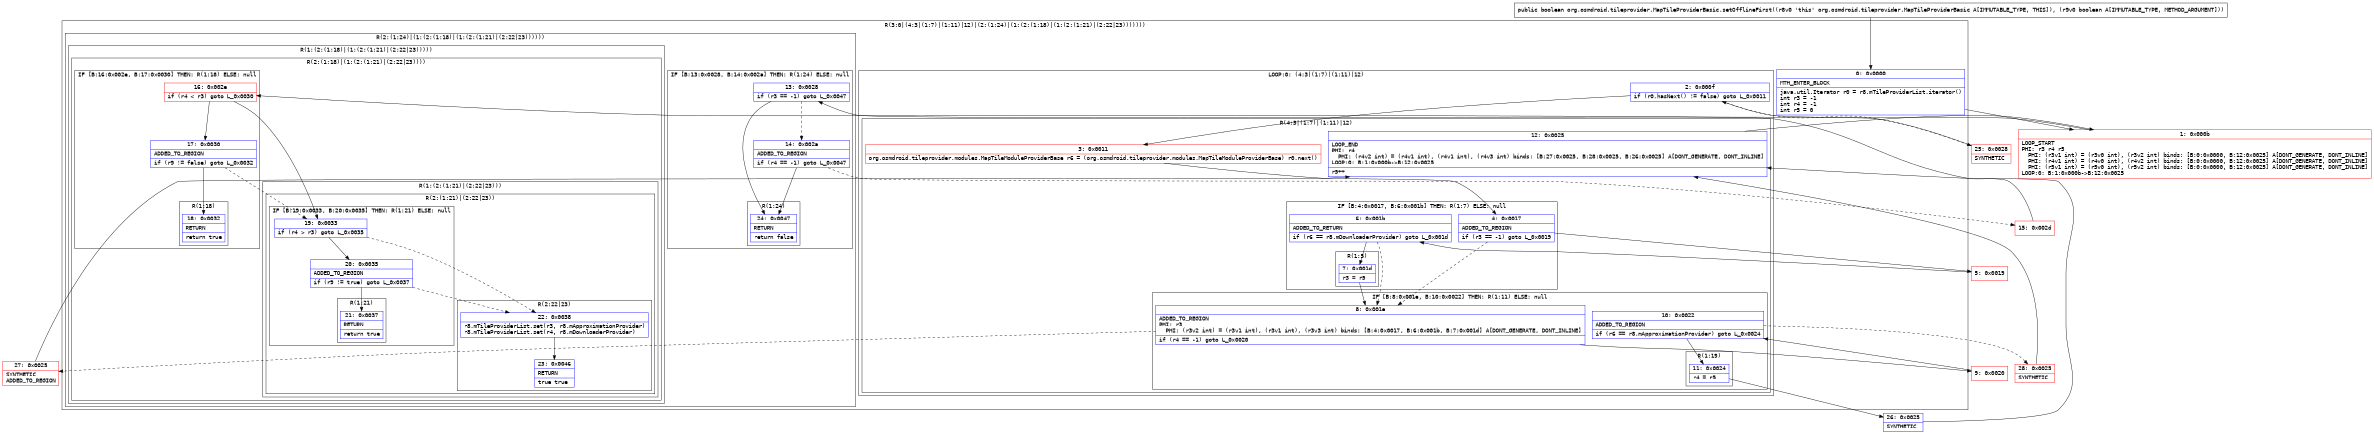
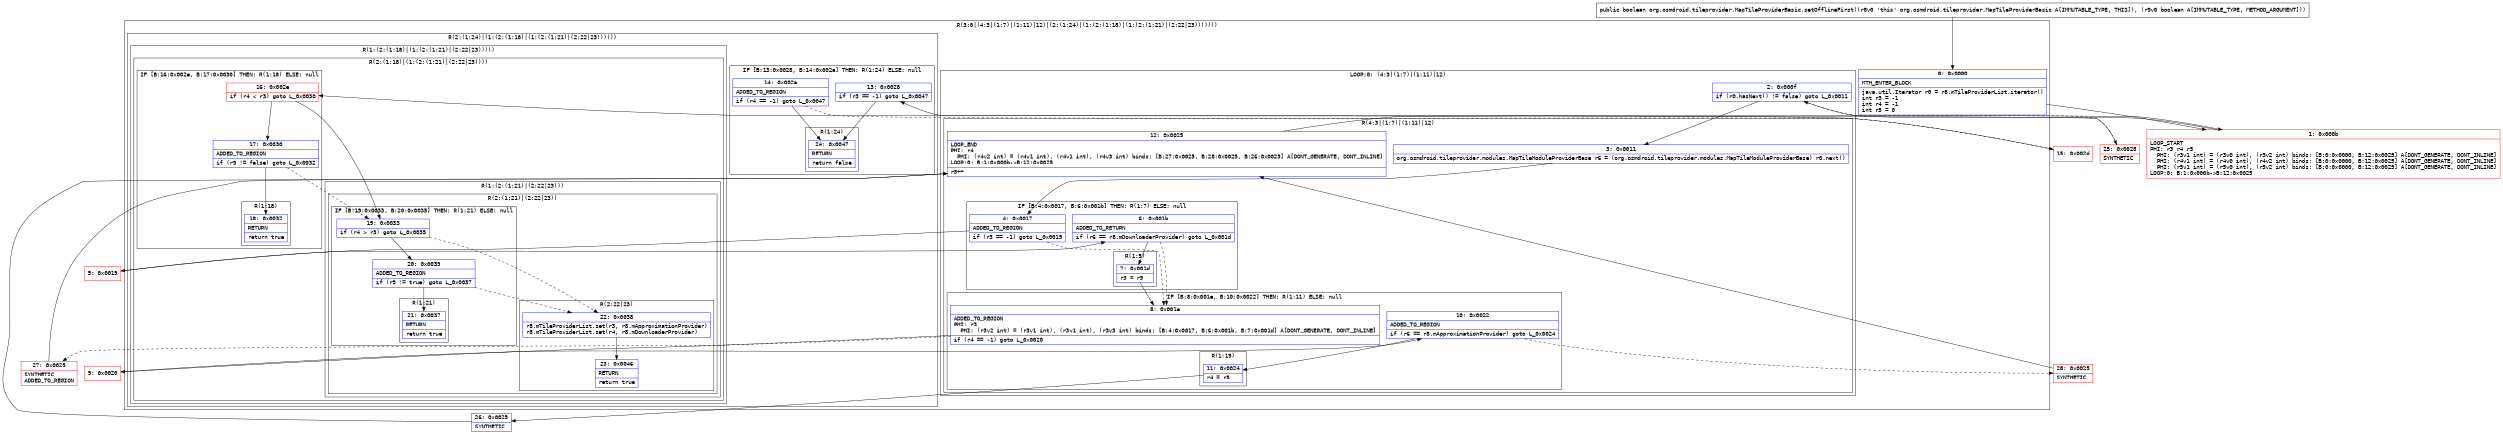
edge "13: 0x0028" -> "14: 0x002a": removed
node "3: 0x0011": color red -> blue
node "23: 0x0046": text "true true" -> "return true"
